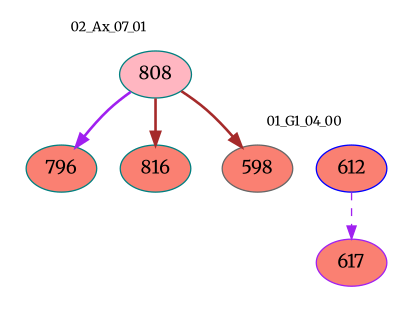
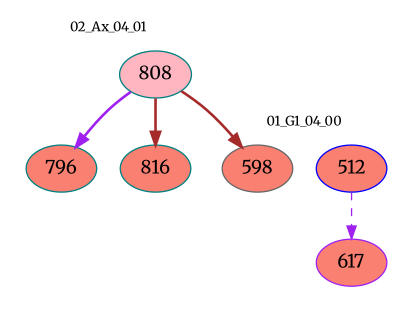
cluster "02_Ax_07_01": label "02_Ax_07_01" -> "02_Ax_04_01"
node "612": label "612" -> "512"
